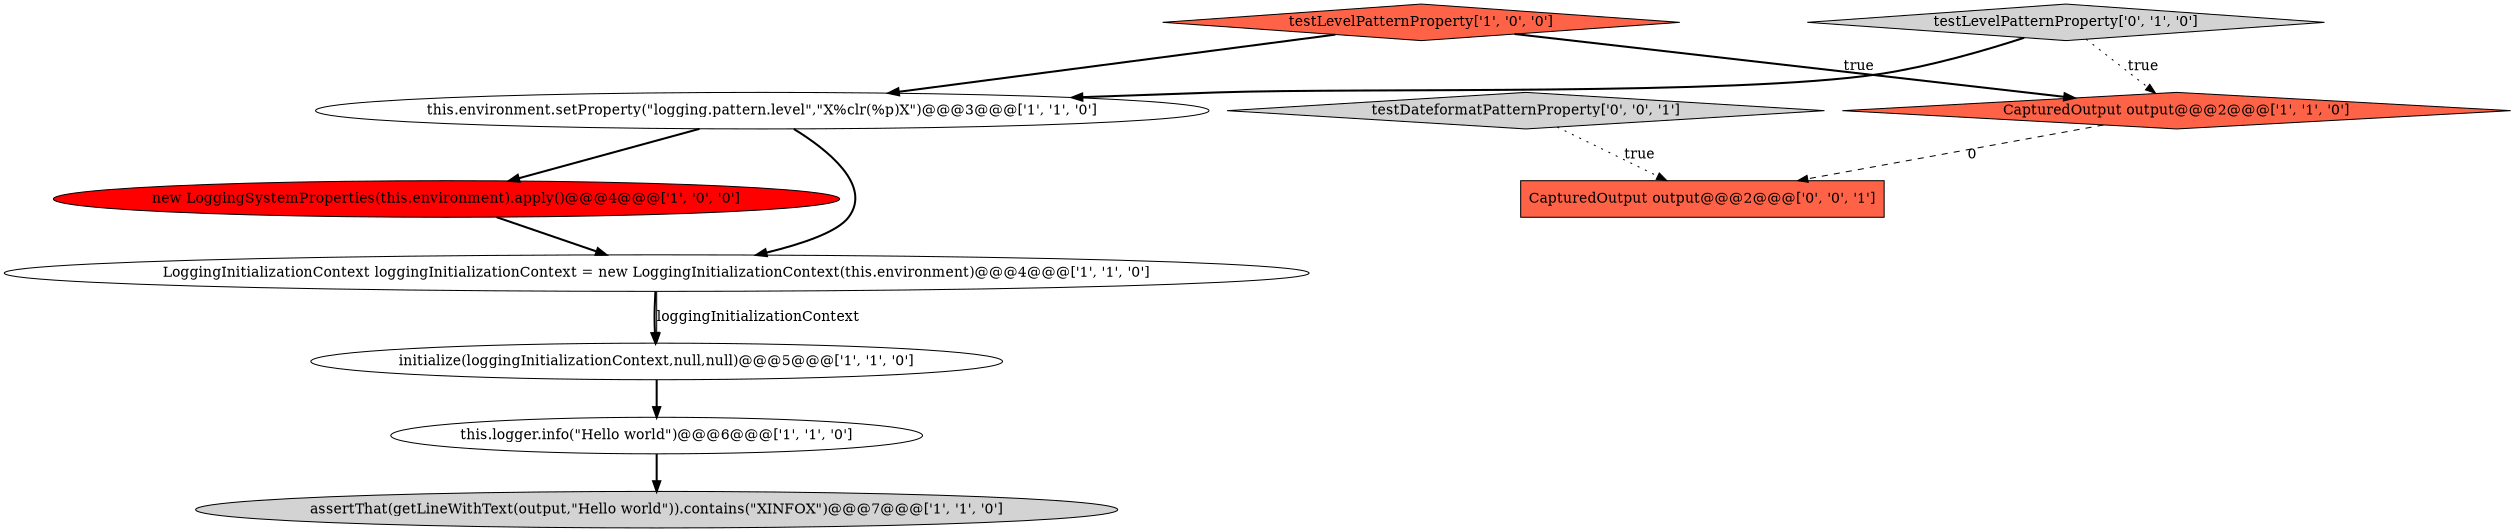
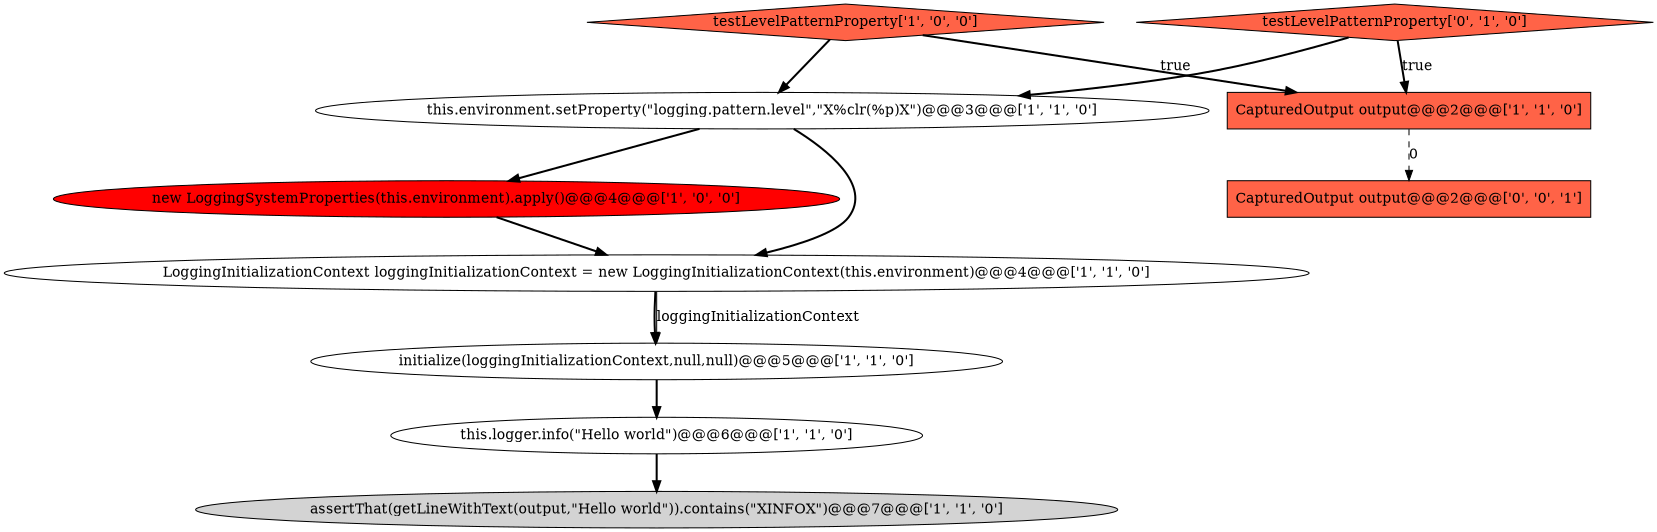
node "testLevelPatternProperty['0', '1', '0']": fillcolor lightgray -> tomato
edge "testLevelPatternProperty['0', '1', '0']" -> "CapturedOutput output@@@2@@@['1', '1', '0']": style dotted -> bold
node "testDateformatPatternProperty['0', '0', '1']": removed
node "CapturedOutput output@@@2@@@['1', '1', '0']": shape diamond -> box
